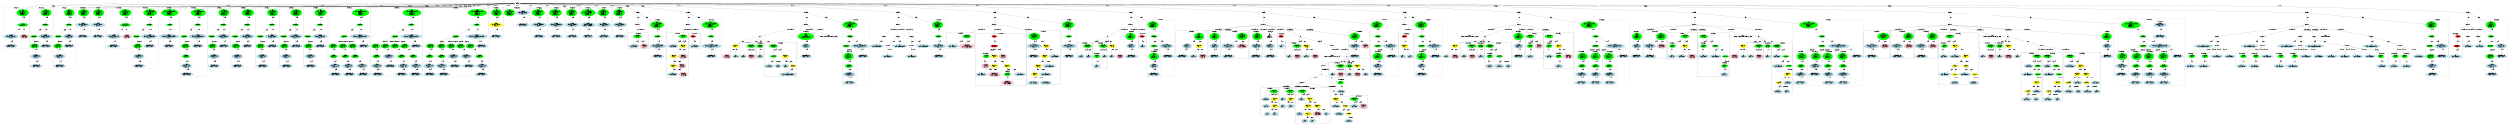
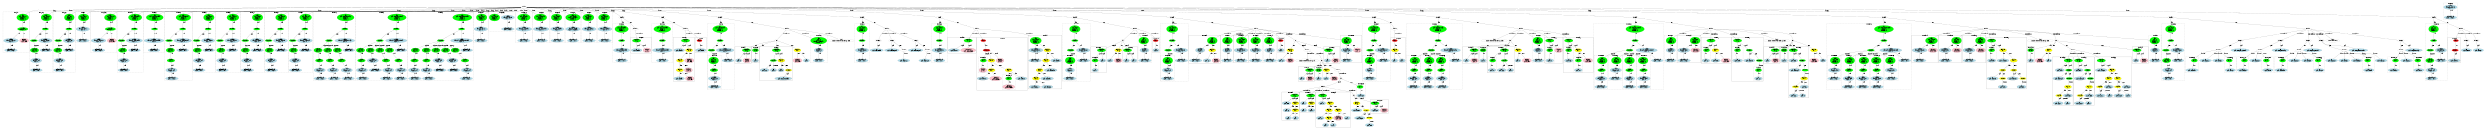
node "Decl name: st_sumB quals: [] storage: [] funcspec: []": removed
node "TypeDecl declname: st_varA quals: []": fillcolor yellow -> lightblue
node "Decl name: dx quals: [] storage: [] funcspec: []": fillcolor white -> green
node "Constant type: float value: 0.00001f": removed
node "Assignment type: int value: 10": label "Assignment type: int value: 10" -> "Constant type: int value: 10"
node "Decl name: meanA quals: [] storage: [] funcspec: []": added
